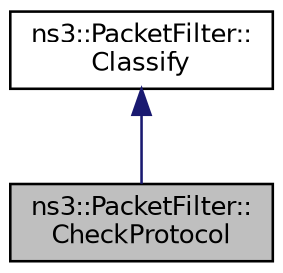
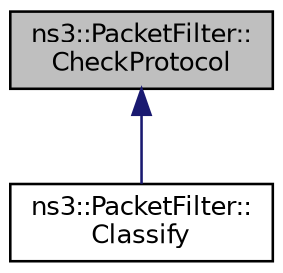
edge "ns3::PacketFilter:: CheckProtocol" -> "ns3::PacketFilter:: Classify": reversed
